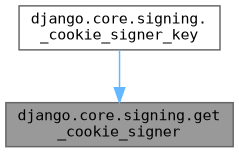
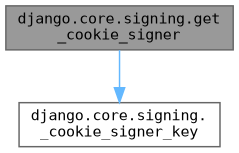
edge "django.core.signing. _cookie_signer_key" -> "django.core.signing.get _cookie_signer": reversed
